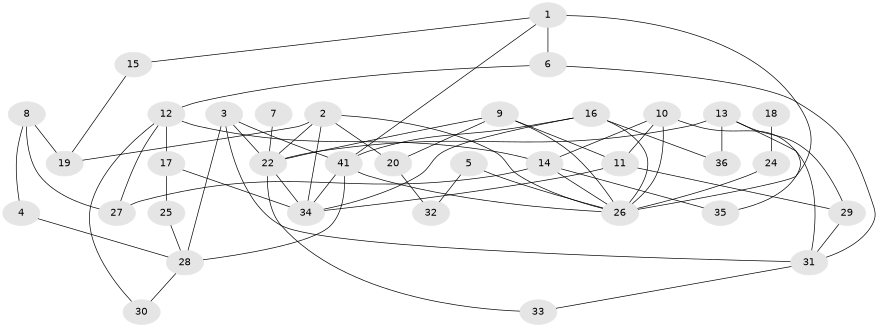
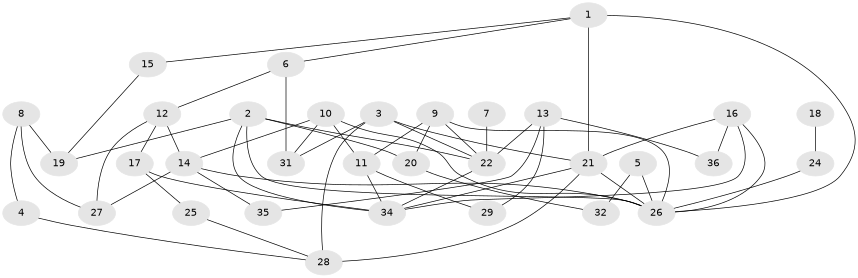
node "41": label "41" -> "21"
edge "29" -- "31": removed
node "30": removed
node "33": removed
